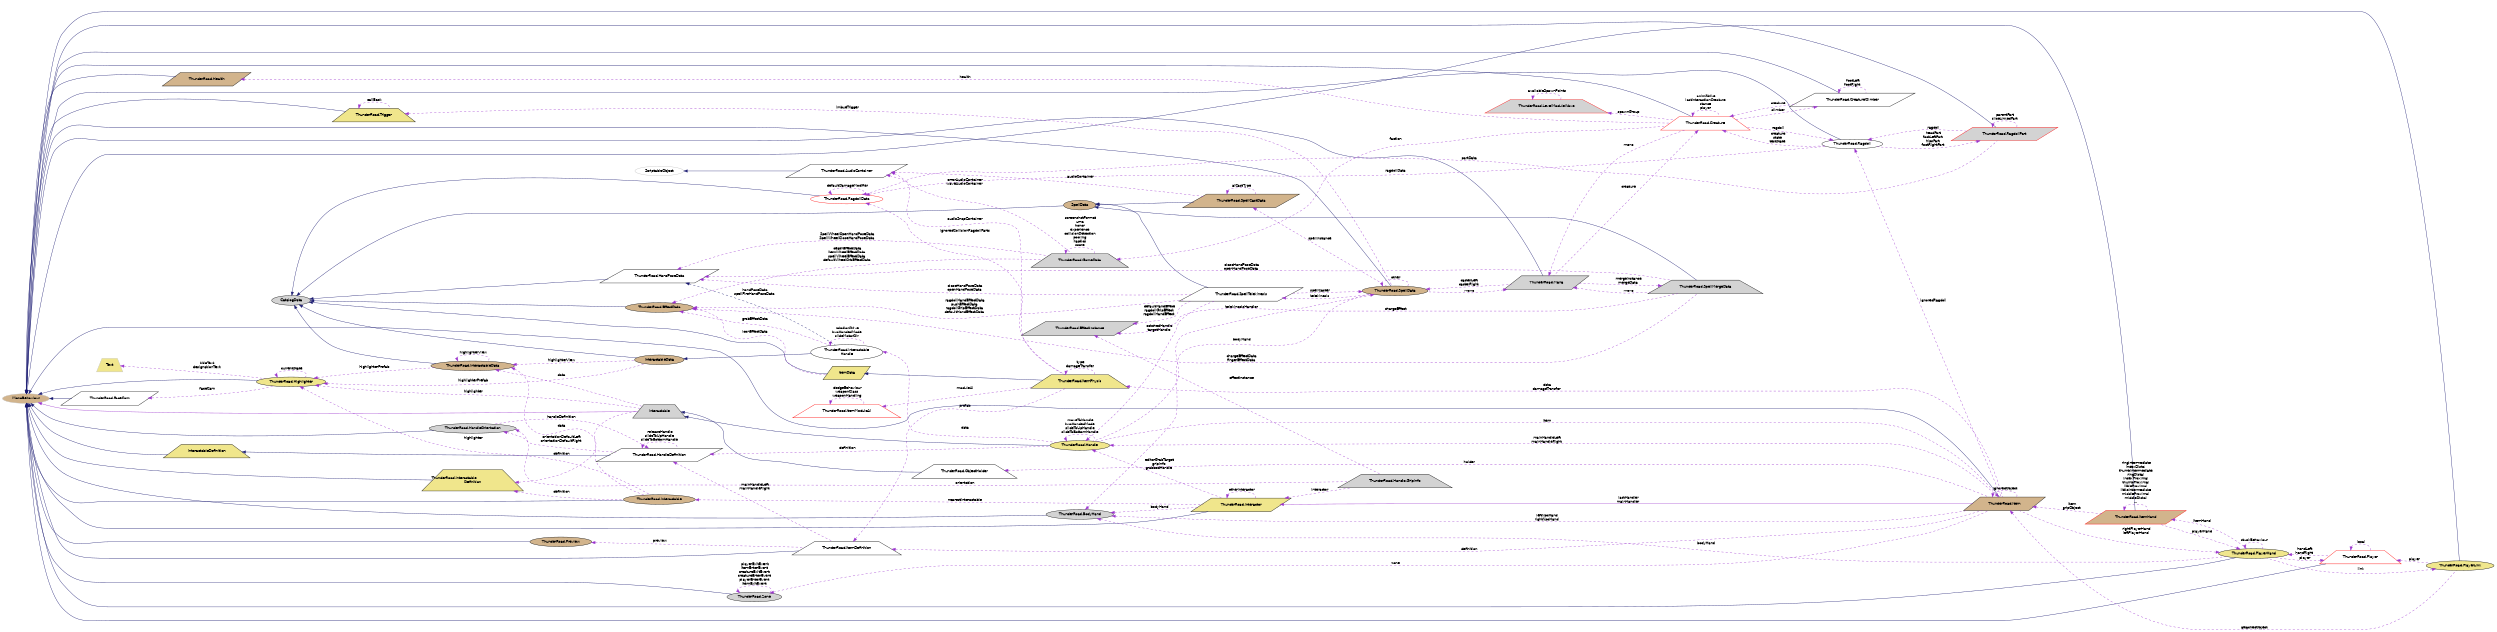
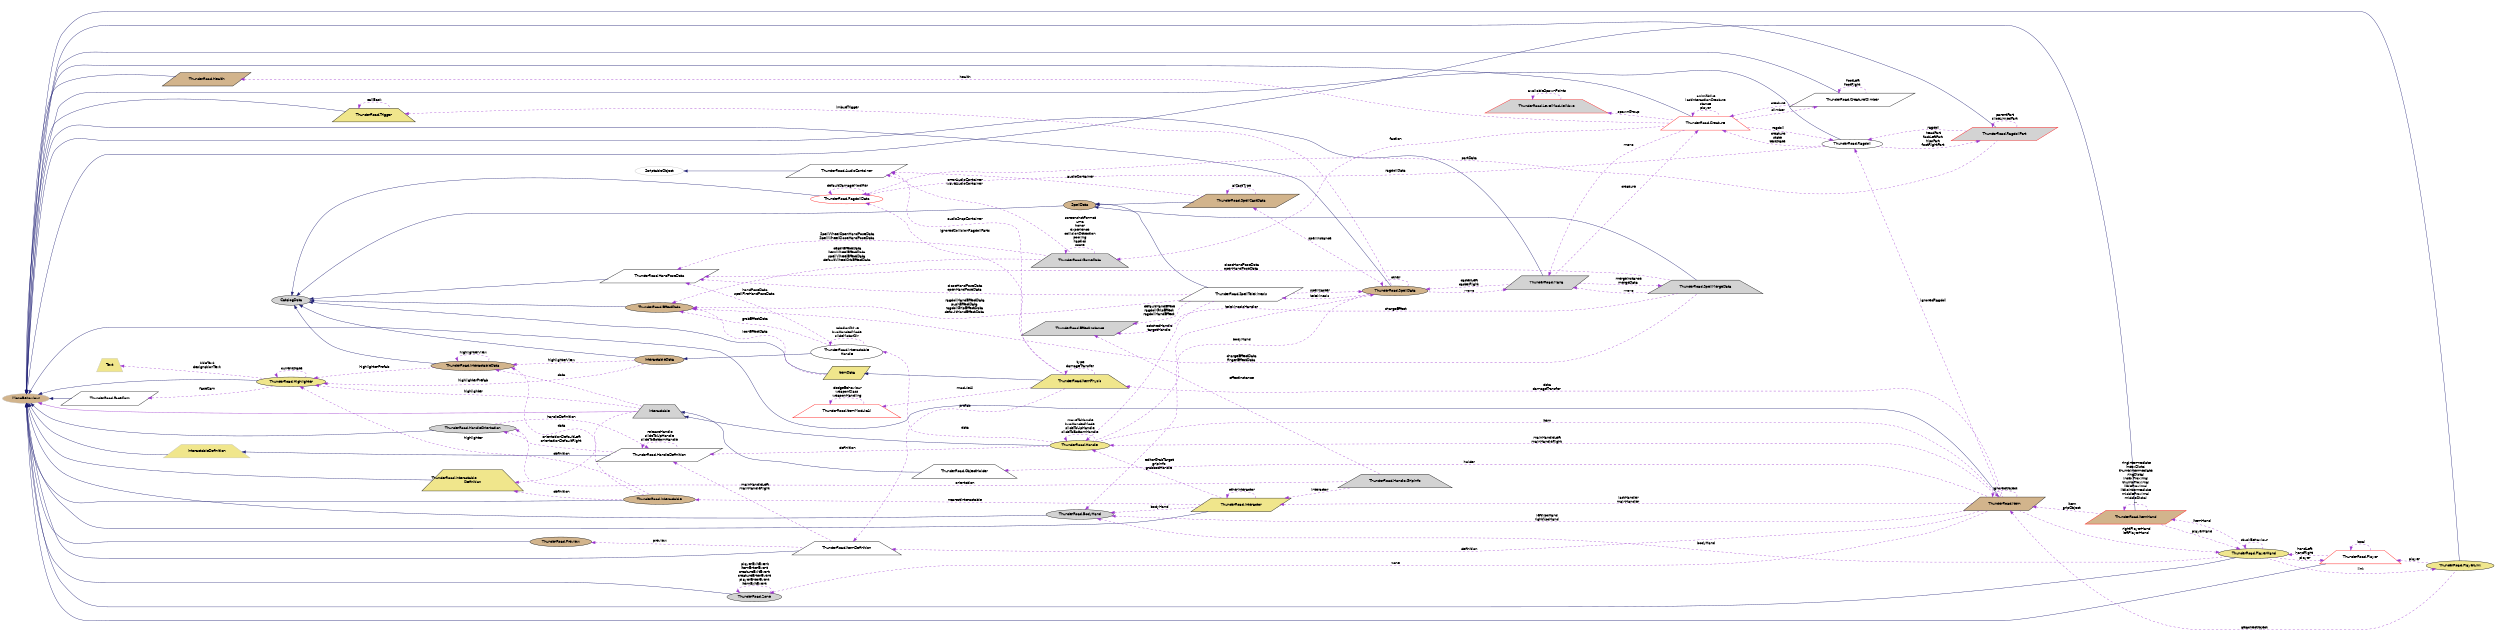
edge "ThunderRoad.Interactable Handle" -> "ThunderRoad.HandPoseData": color midnightblue -> darkorchid3
node "InteractableDefinition": color black -> grey75
edge "ThunderRoad.Item" -> "ThunderRoad.Interactor": style solid -> dashed
